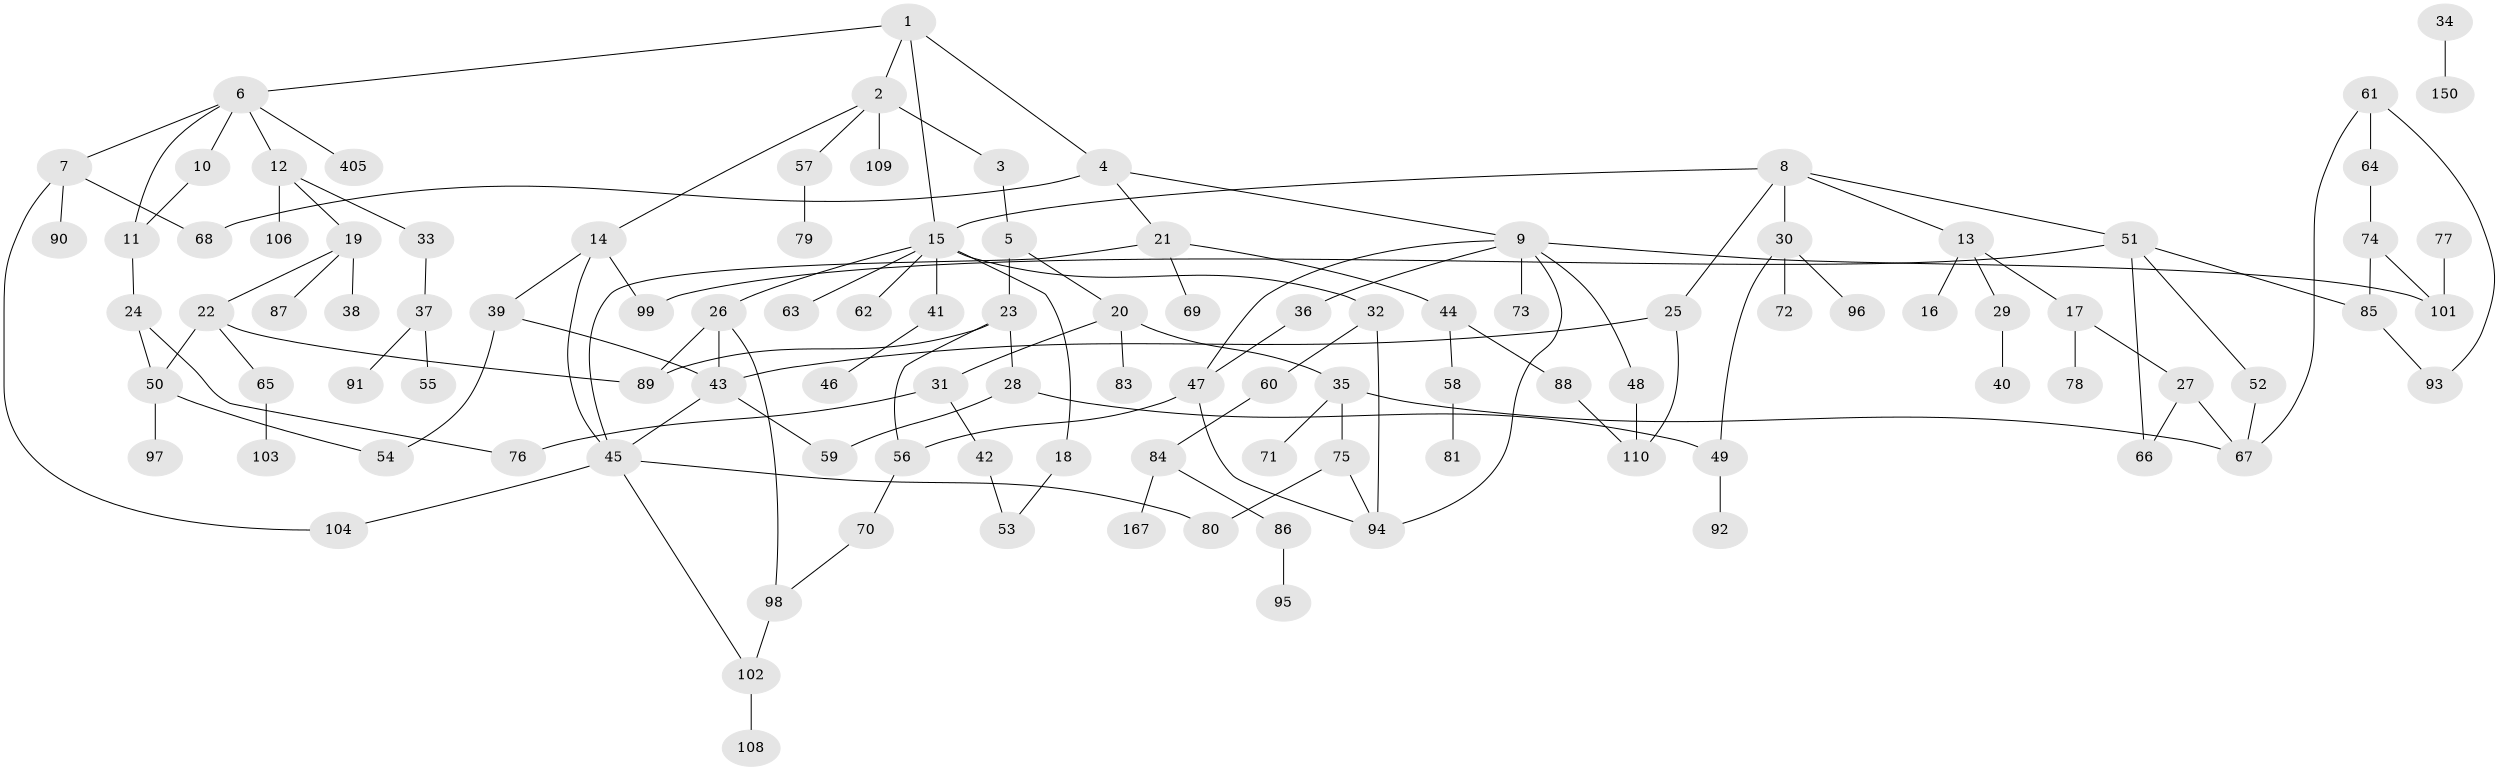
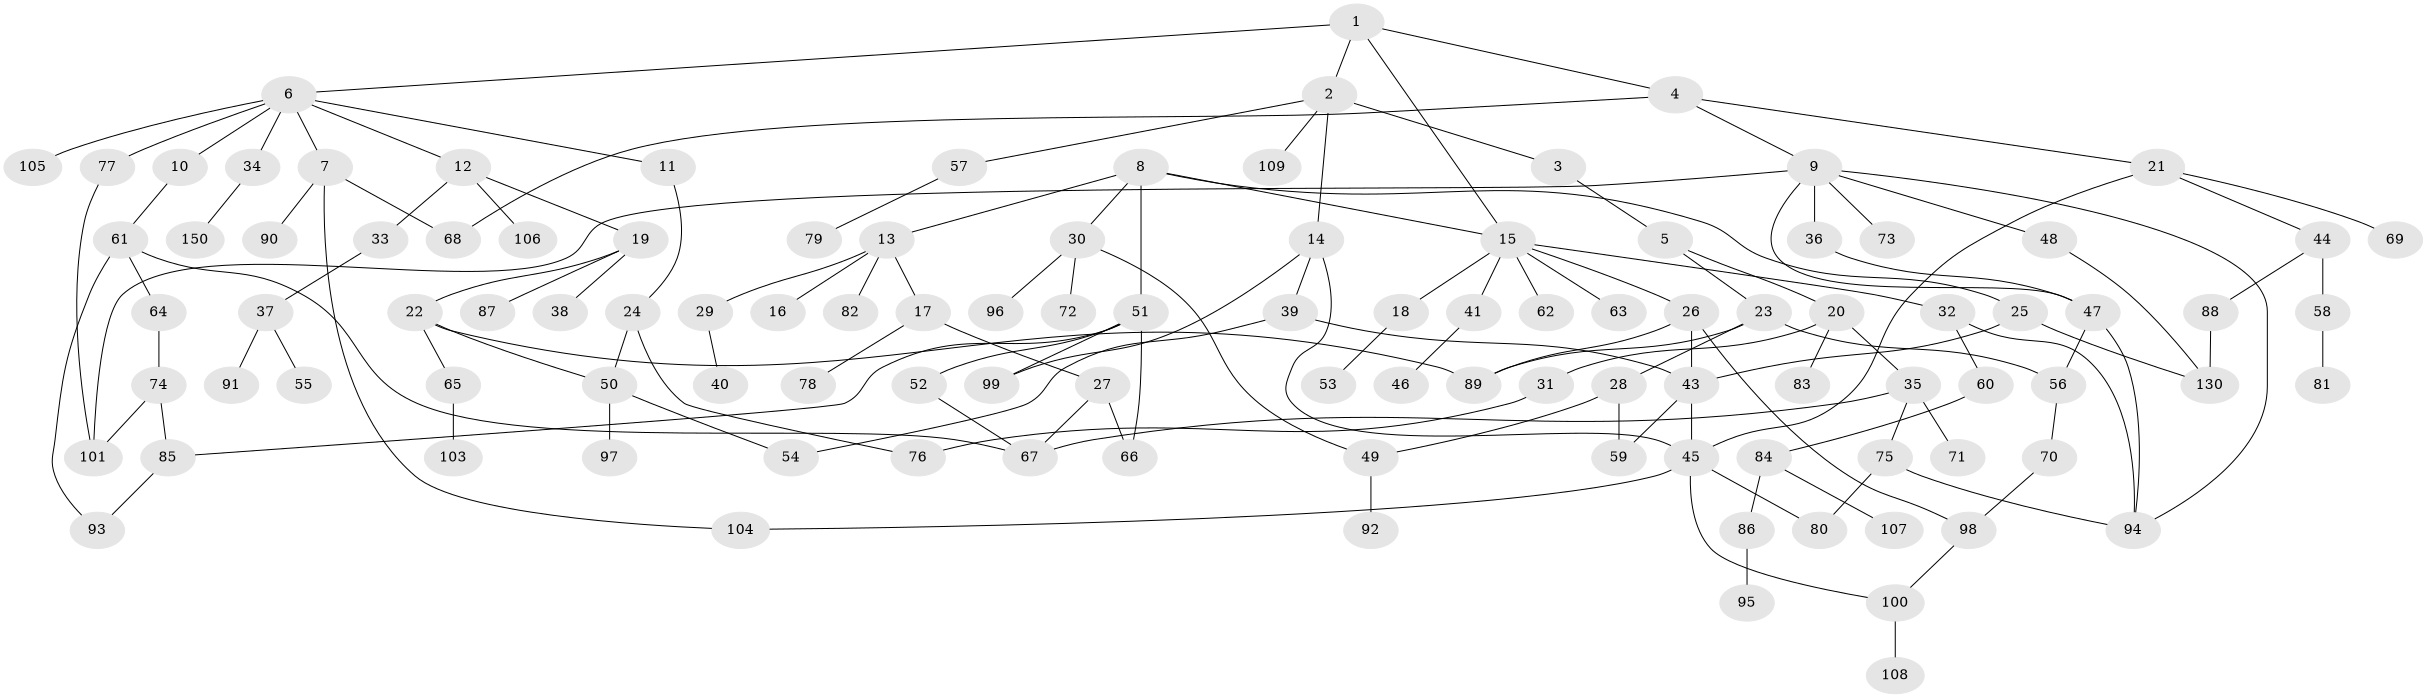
edge "6" -- "77": added
edge "6" -- "34": added
node "405": label "405" -> "105"
edge "10" -- "11": now "10" -- "61"
node "82": added
node "42": removed
node "110": label "110" -> "130"
node "167": label "167" -> "107"
node "102": label "102" -> "100"
